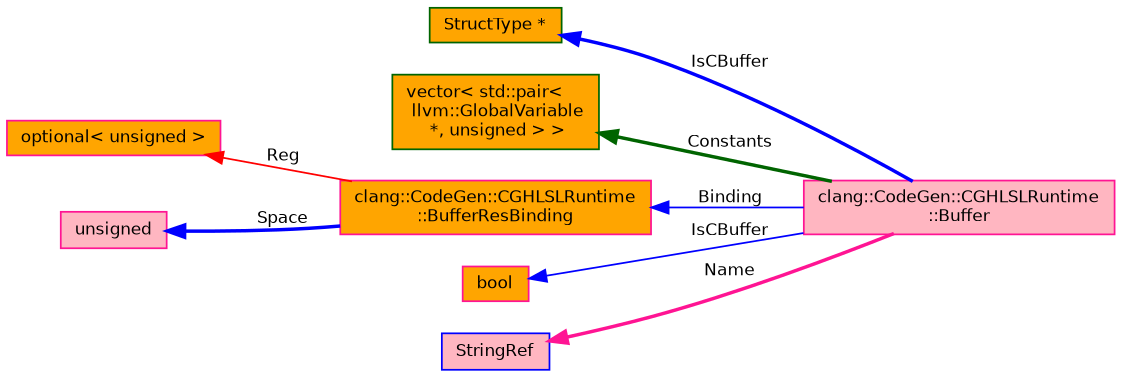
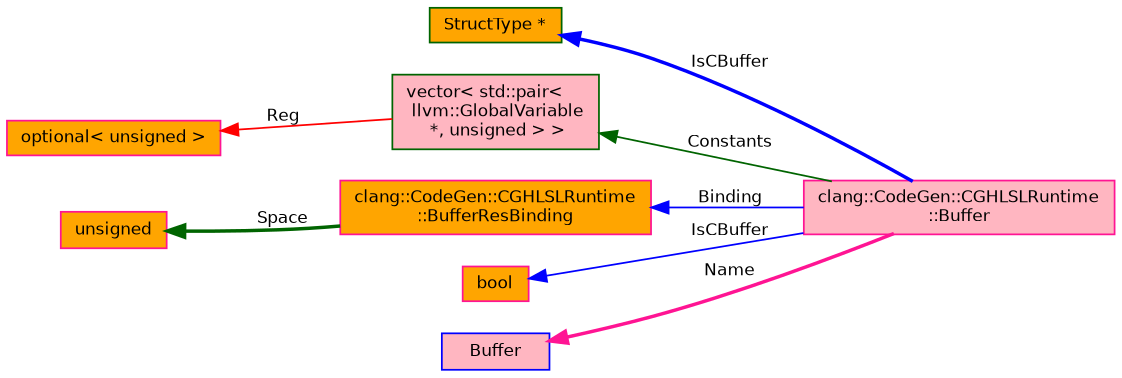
node "vector< std::pair< llvm::GlobalVariable *, unsigned > >": fillcolor orange -> lightpink
edge "clang::CodeGen::CGHLSLRuntime ::Buffer" -> "vector< std::pair< llvm::GlobalVariable *, unsigned > >": style bold -> solid
edge "clang::CodeGen::CGHLSLRuntime ::BufferResBinding" -> "optional< unsigned >": now "vector< std::pair< llvm::GlobalVariable *, unsigned > >" -> "optional< unsigned >"
node "unsigned": fillcolor lightpink -> orange
edge "clang::CodeGen::CGHLSLRuntime ::BufferResBinding" -> "unsigned": color blue -> darkgreen
node "StringRef": label "StringRef" -> "Buffer"
